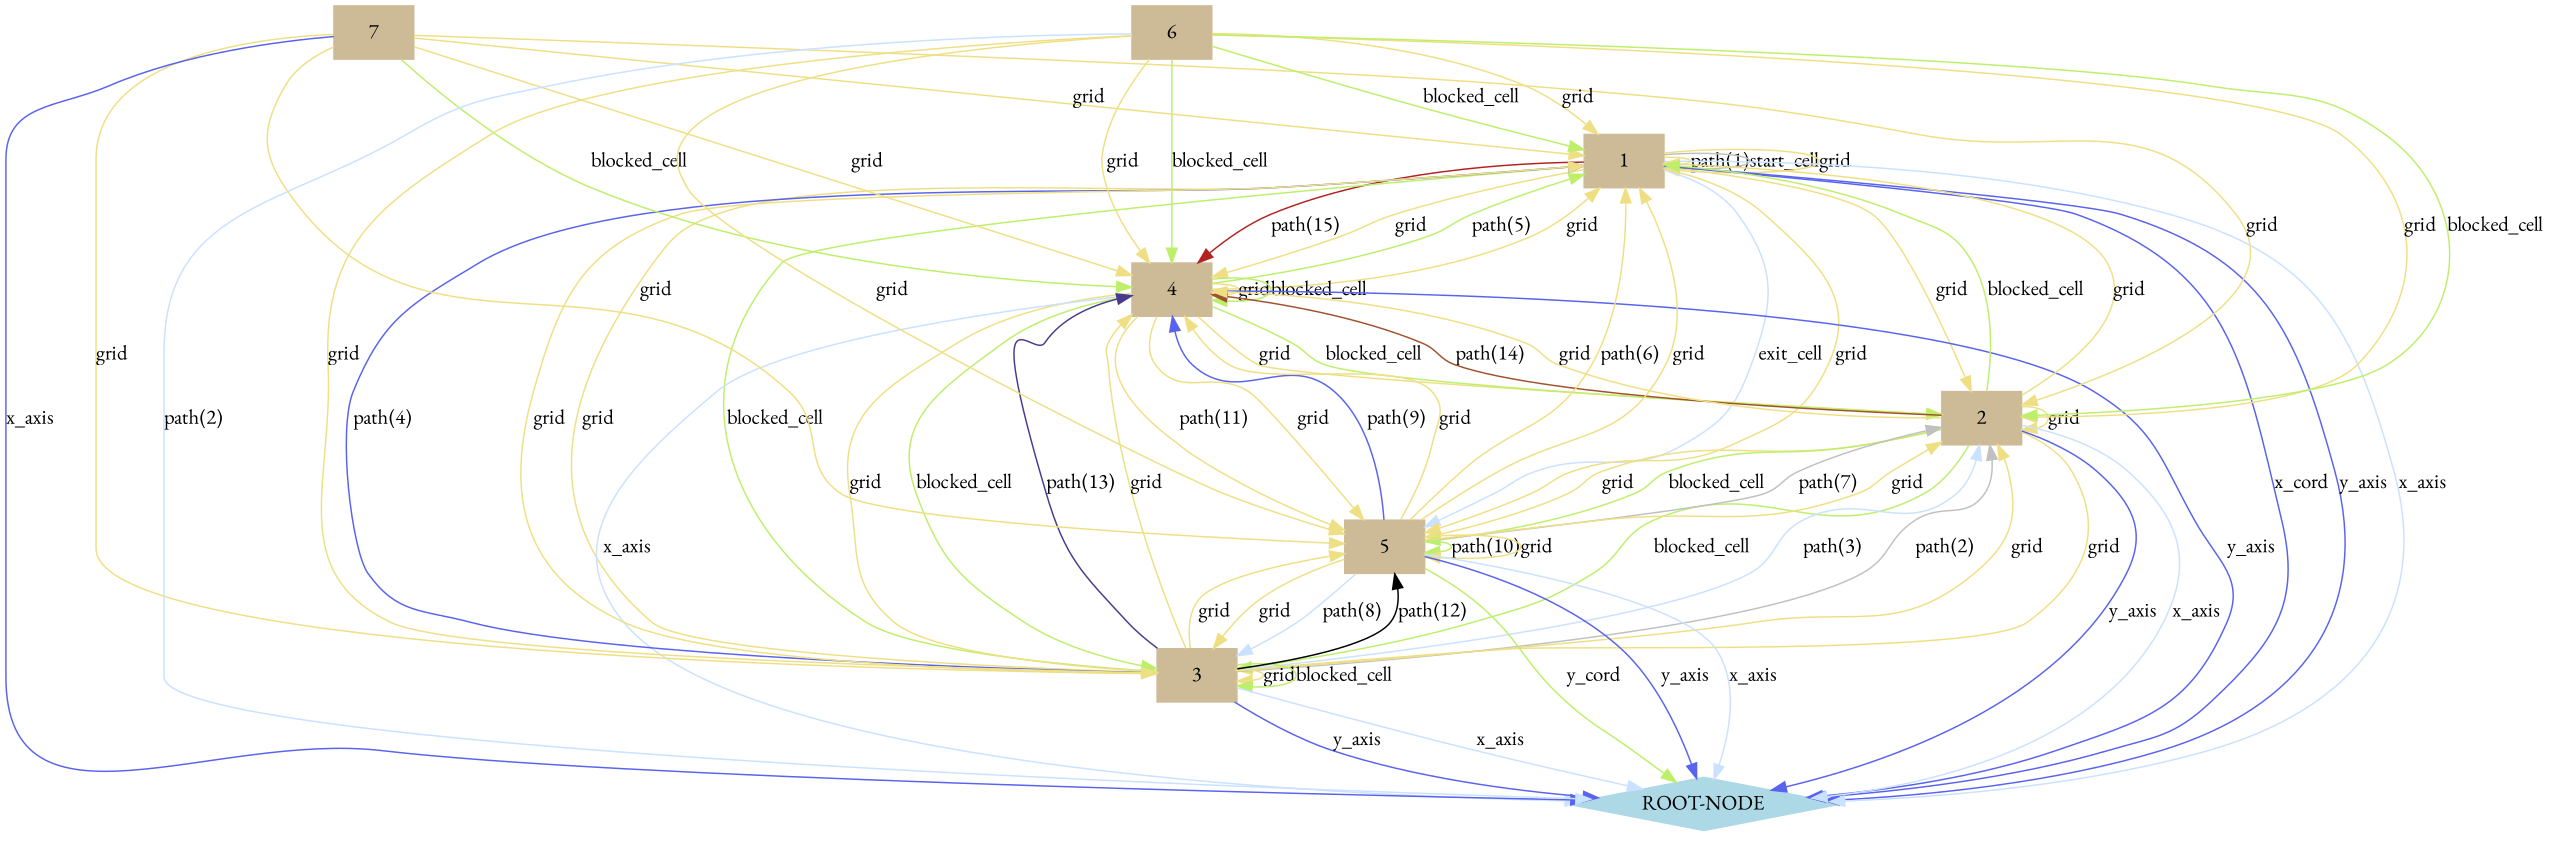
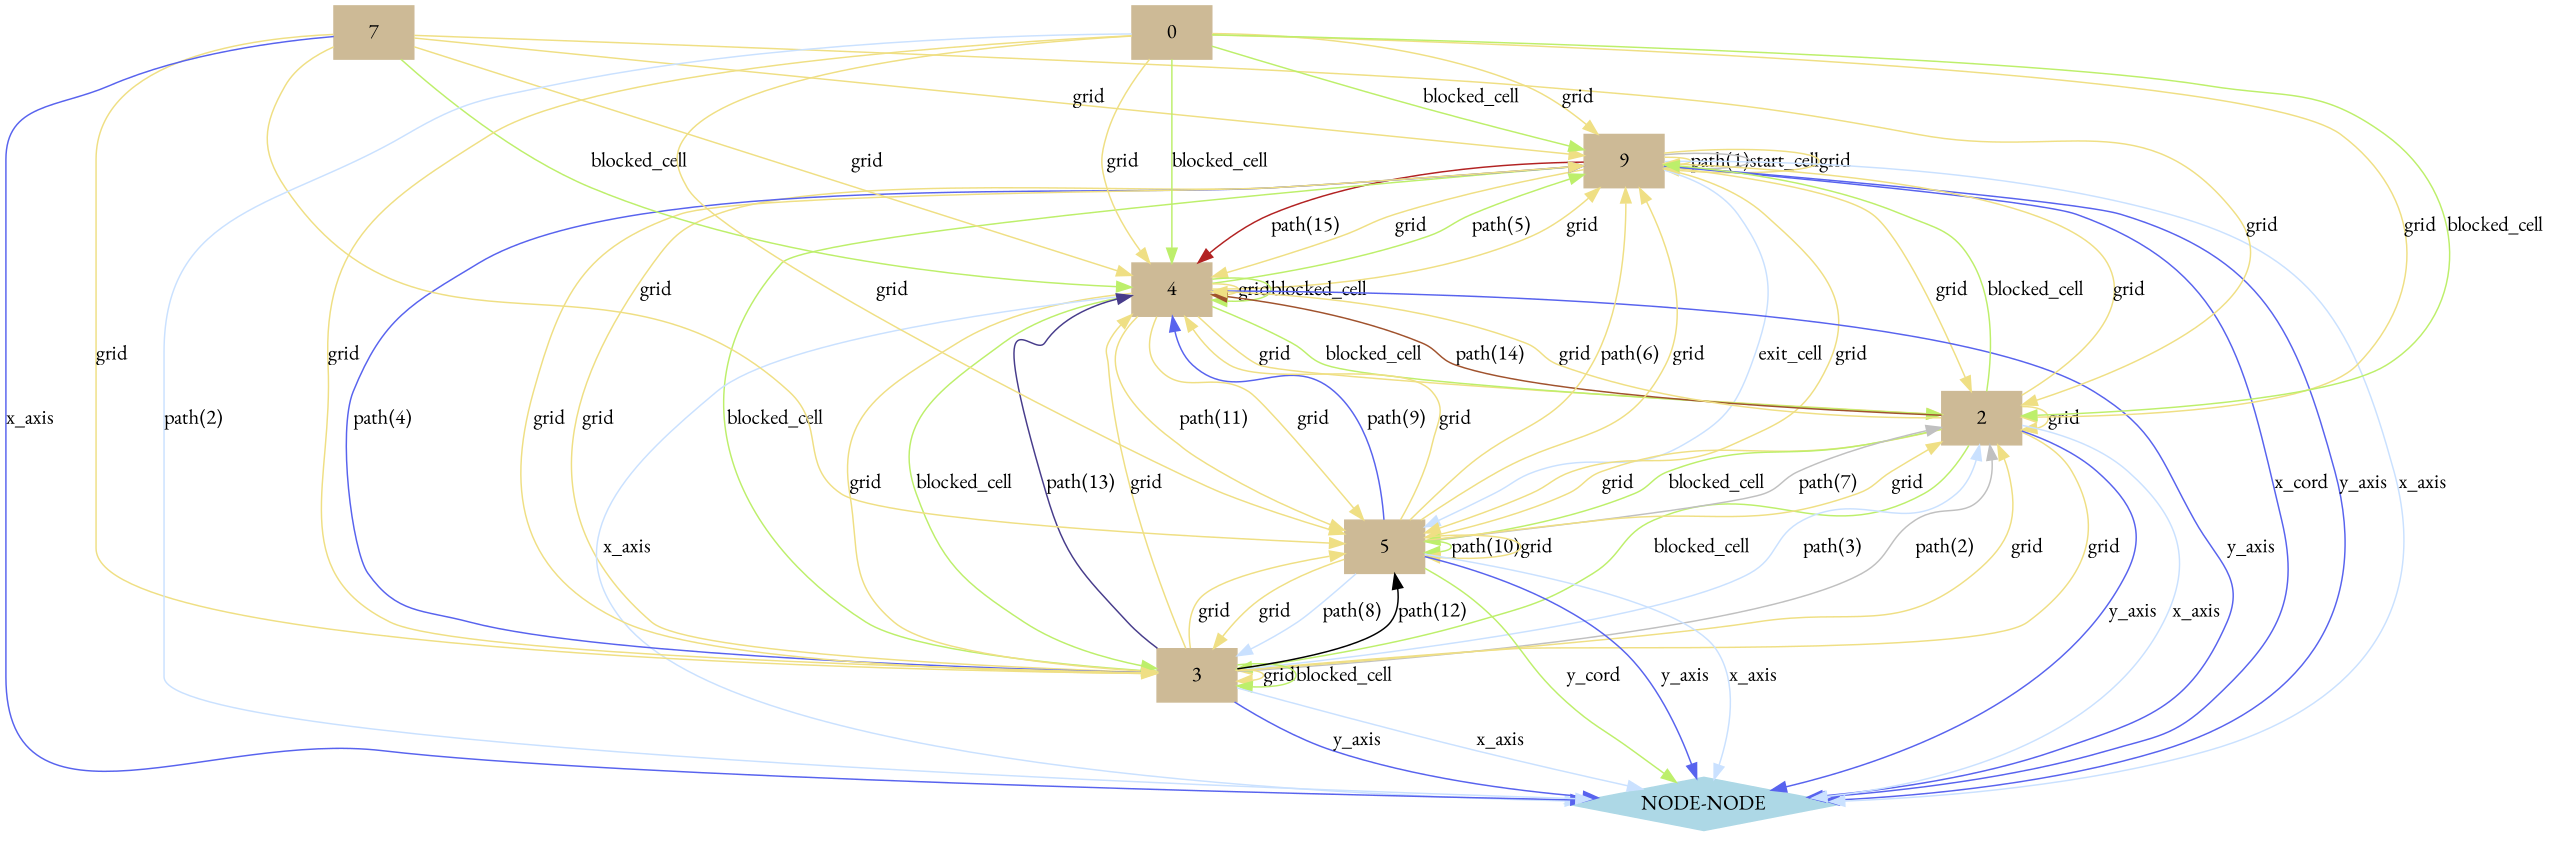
node "6": label "6" -> "0"
node "1": label "1" -> "9"
node "ROOT-NODE": label "ROOT-NODE" -> "NODE-NODE"
